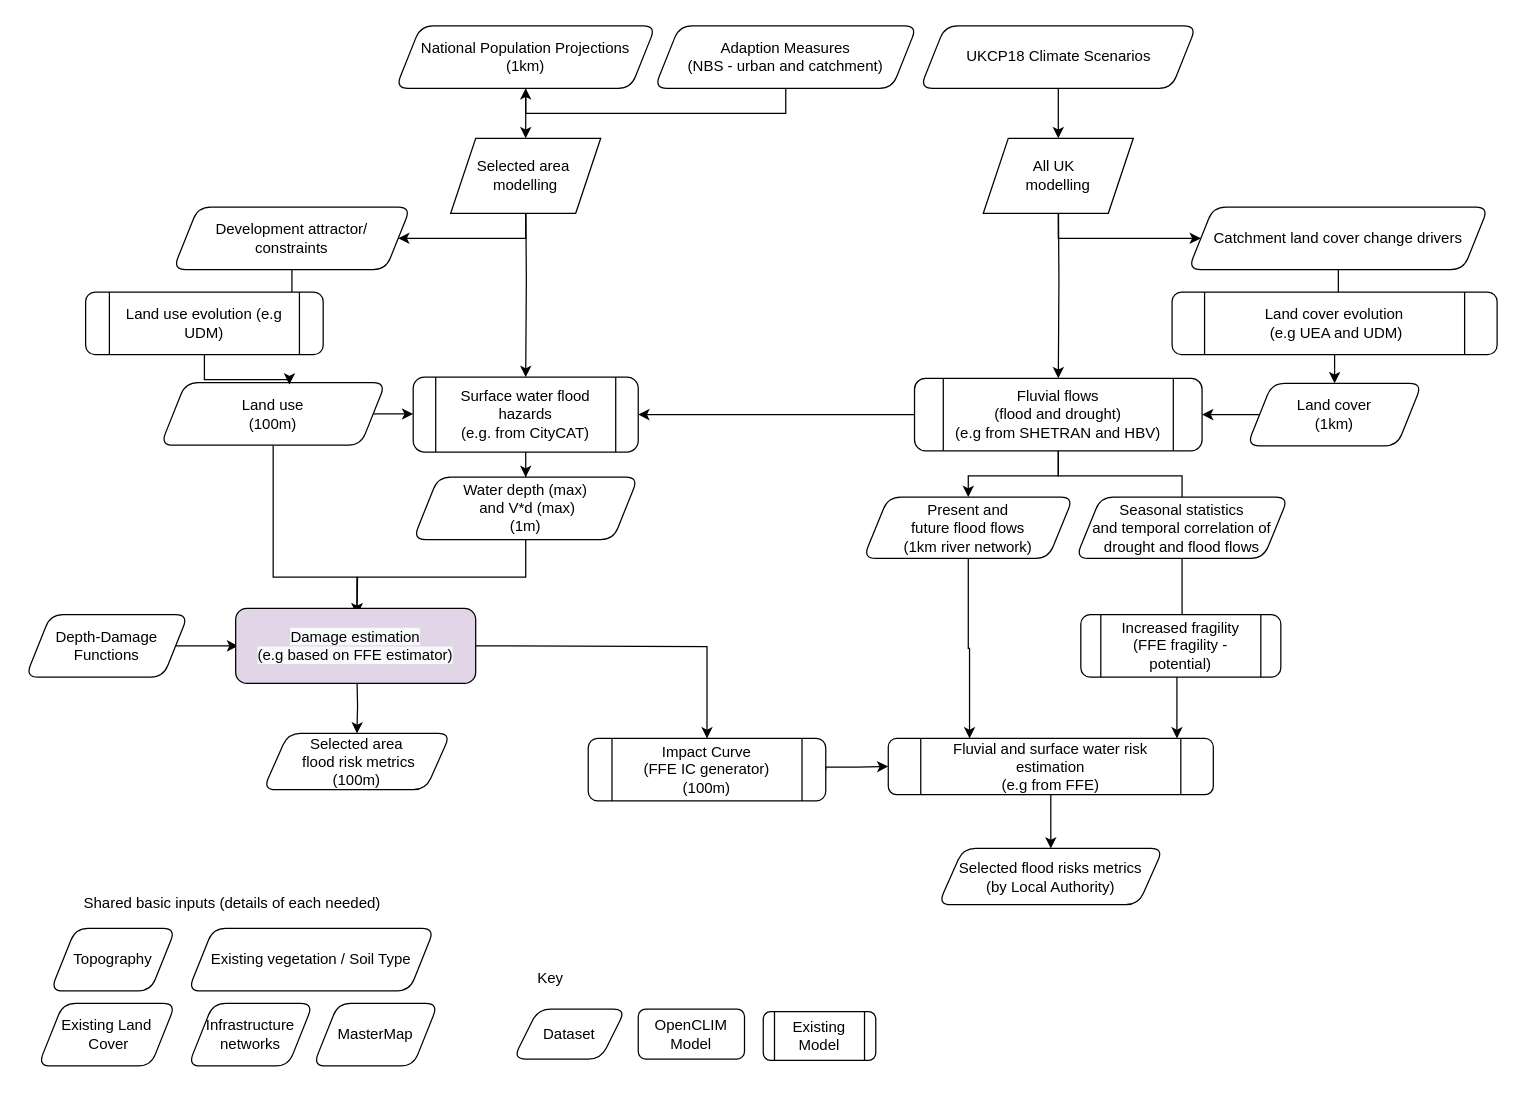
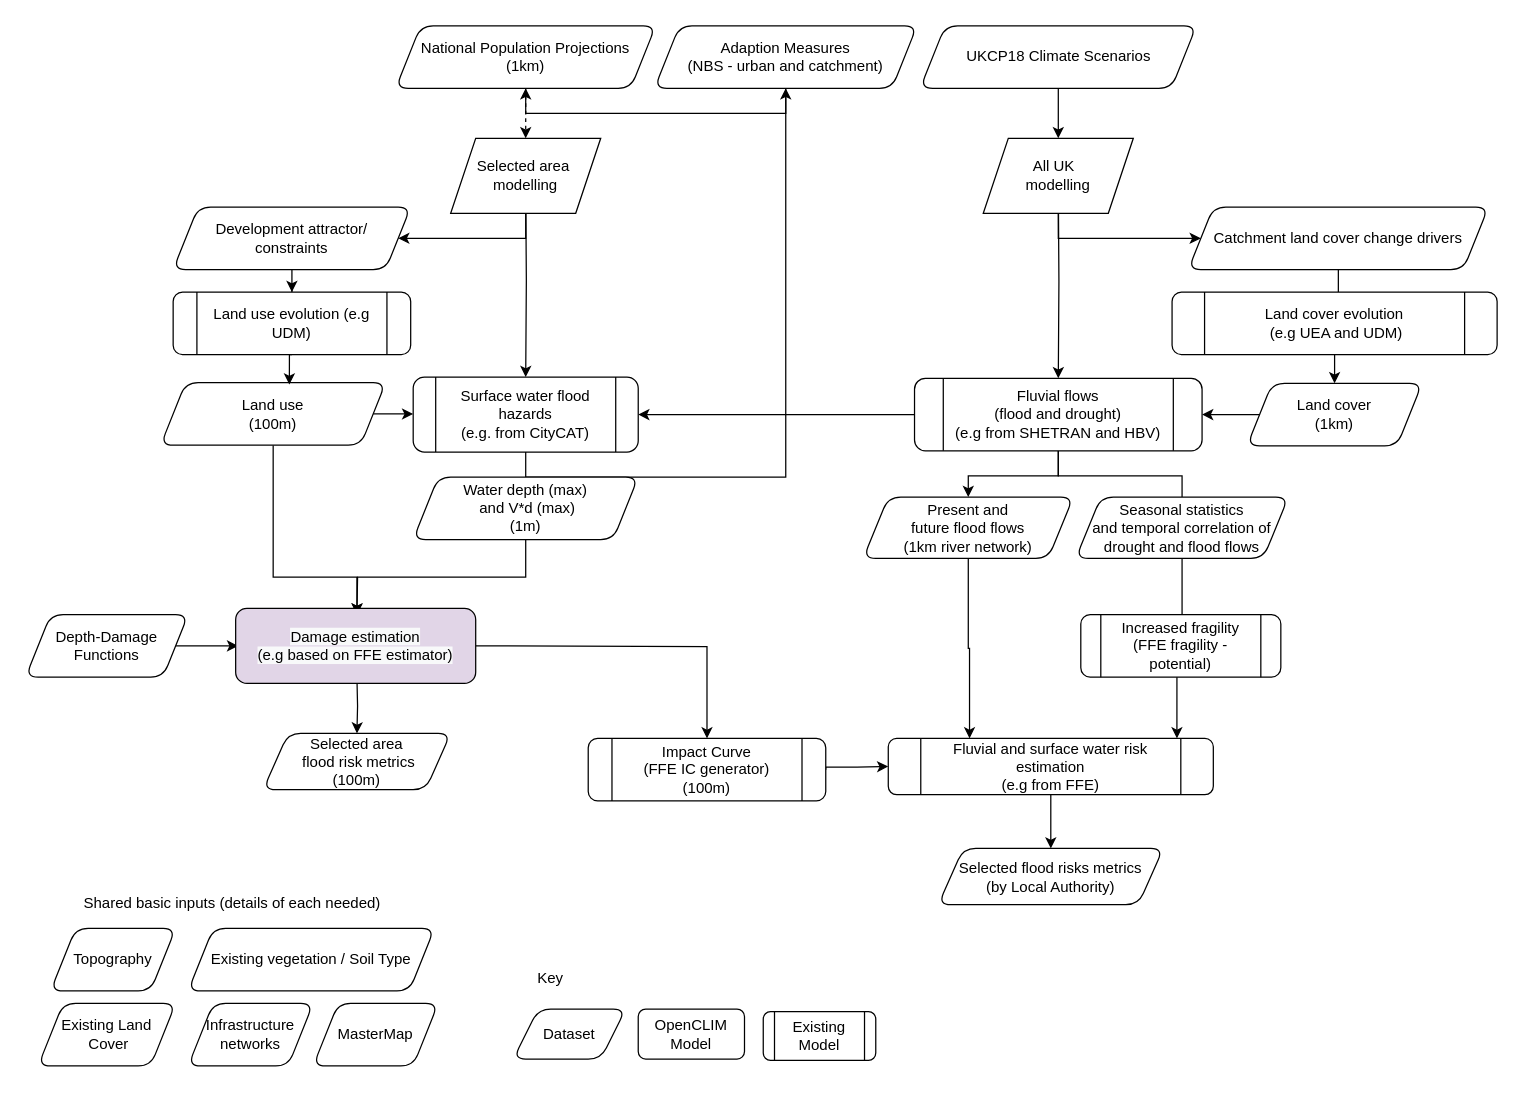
edge "National Population Projections (1km)" -> "Selected area modelling": style solid -> dashed
node "Land use evolution (e.g UDM)": moved (204, 323) -> (292, 323)
edge "Surface water flood hazards (e.g. from CityCAT)" -> "Water depth (max) and V*d (max) (1m)": now "Surface water flood hazards (e.g. from CityCAT)" -> "Adaption Measures (NBS - urban and catchment)"
